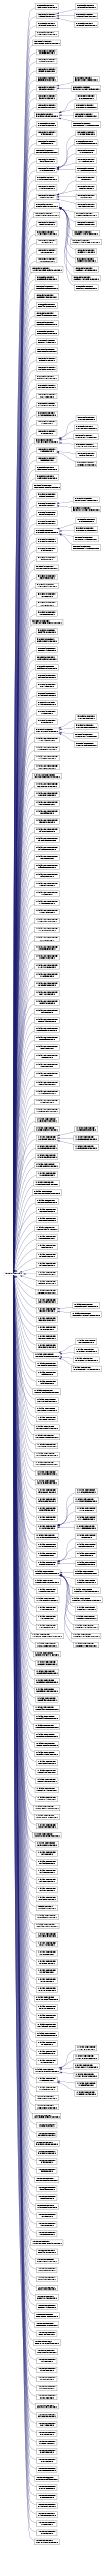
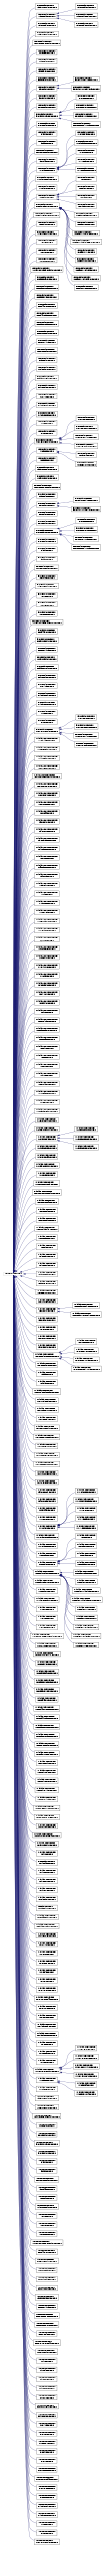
node "HybridSystemParser ::PrintFileContext": label "HybridSystemParser ::PrintFileContext" -> "ExpressionContext ::PrintFileContext"
node "InputOutputParser:: OptPrintWhenContext": label "InputOutputParser:: OptPrintWhenContext" -> "InputOutputParser:: AdressablePairContext"
